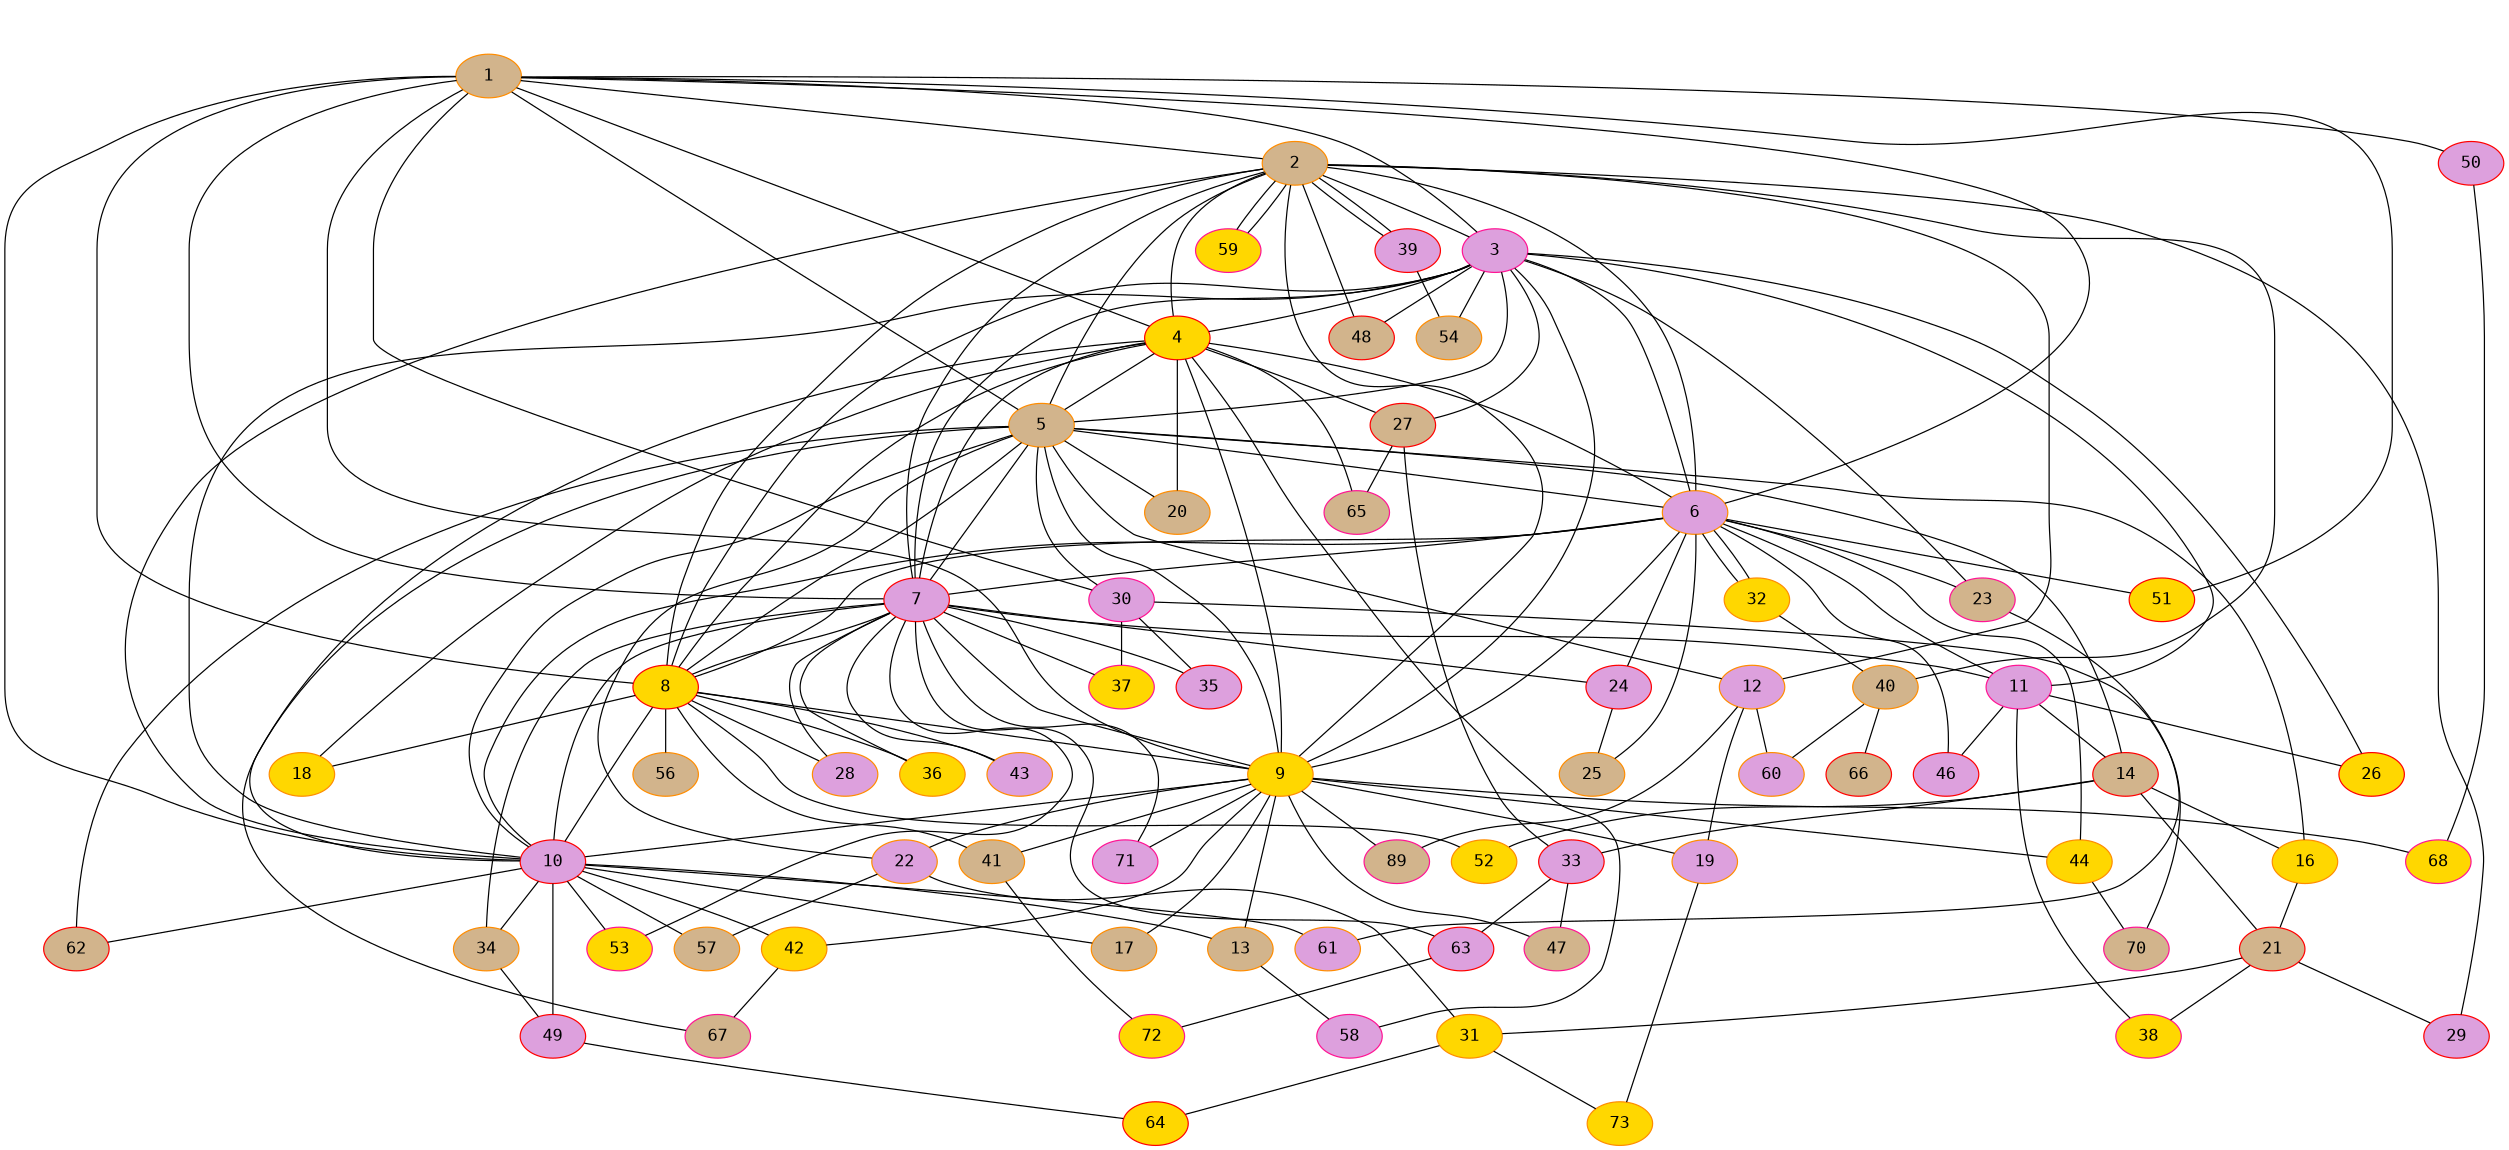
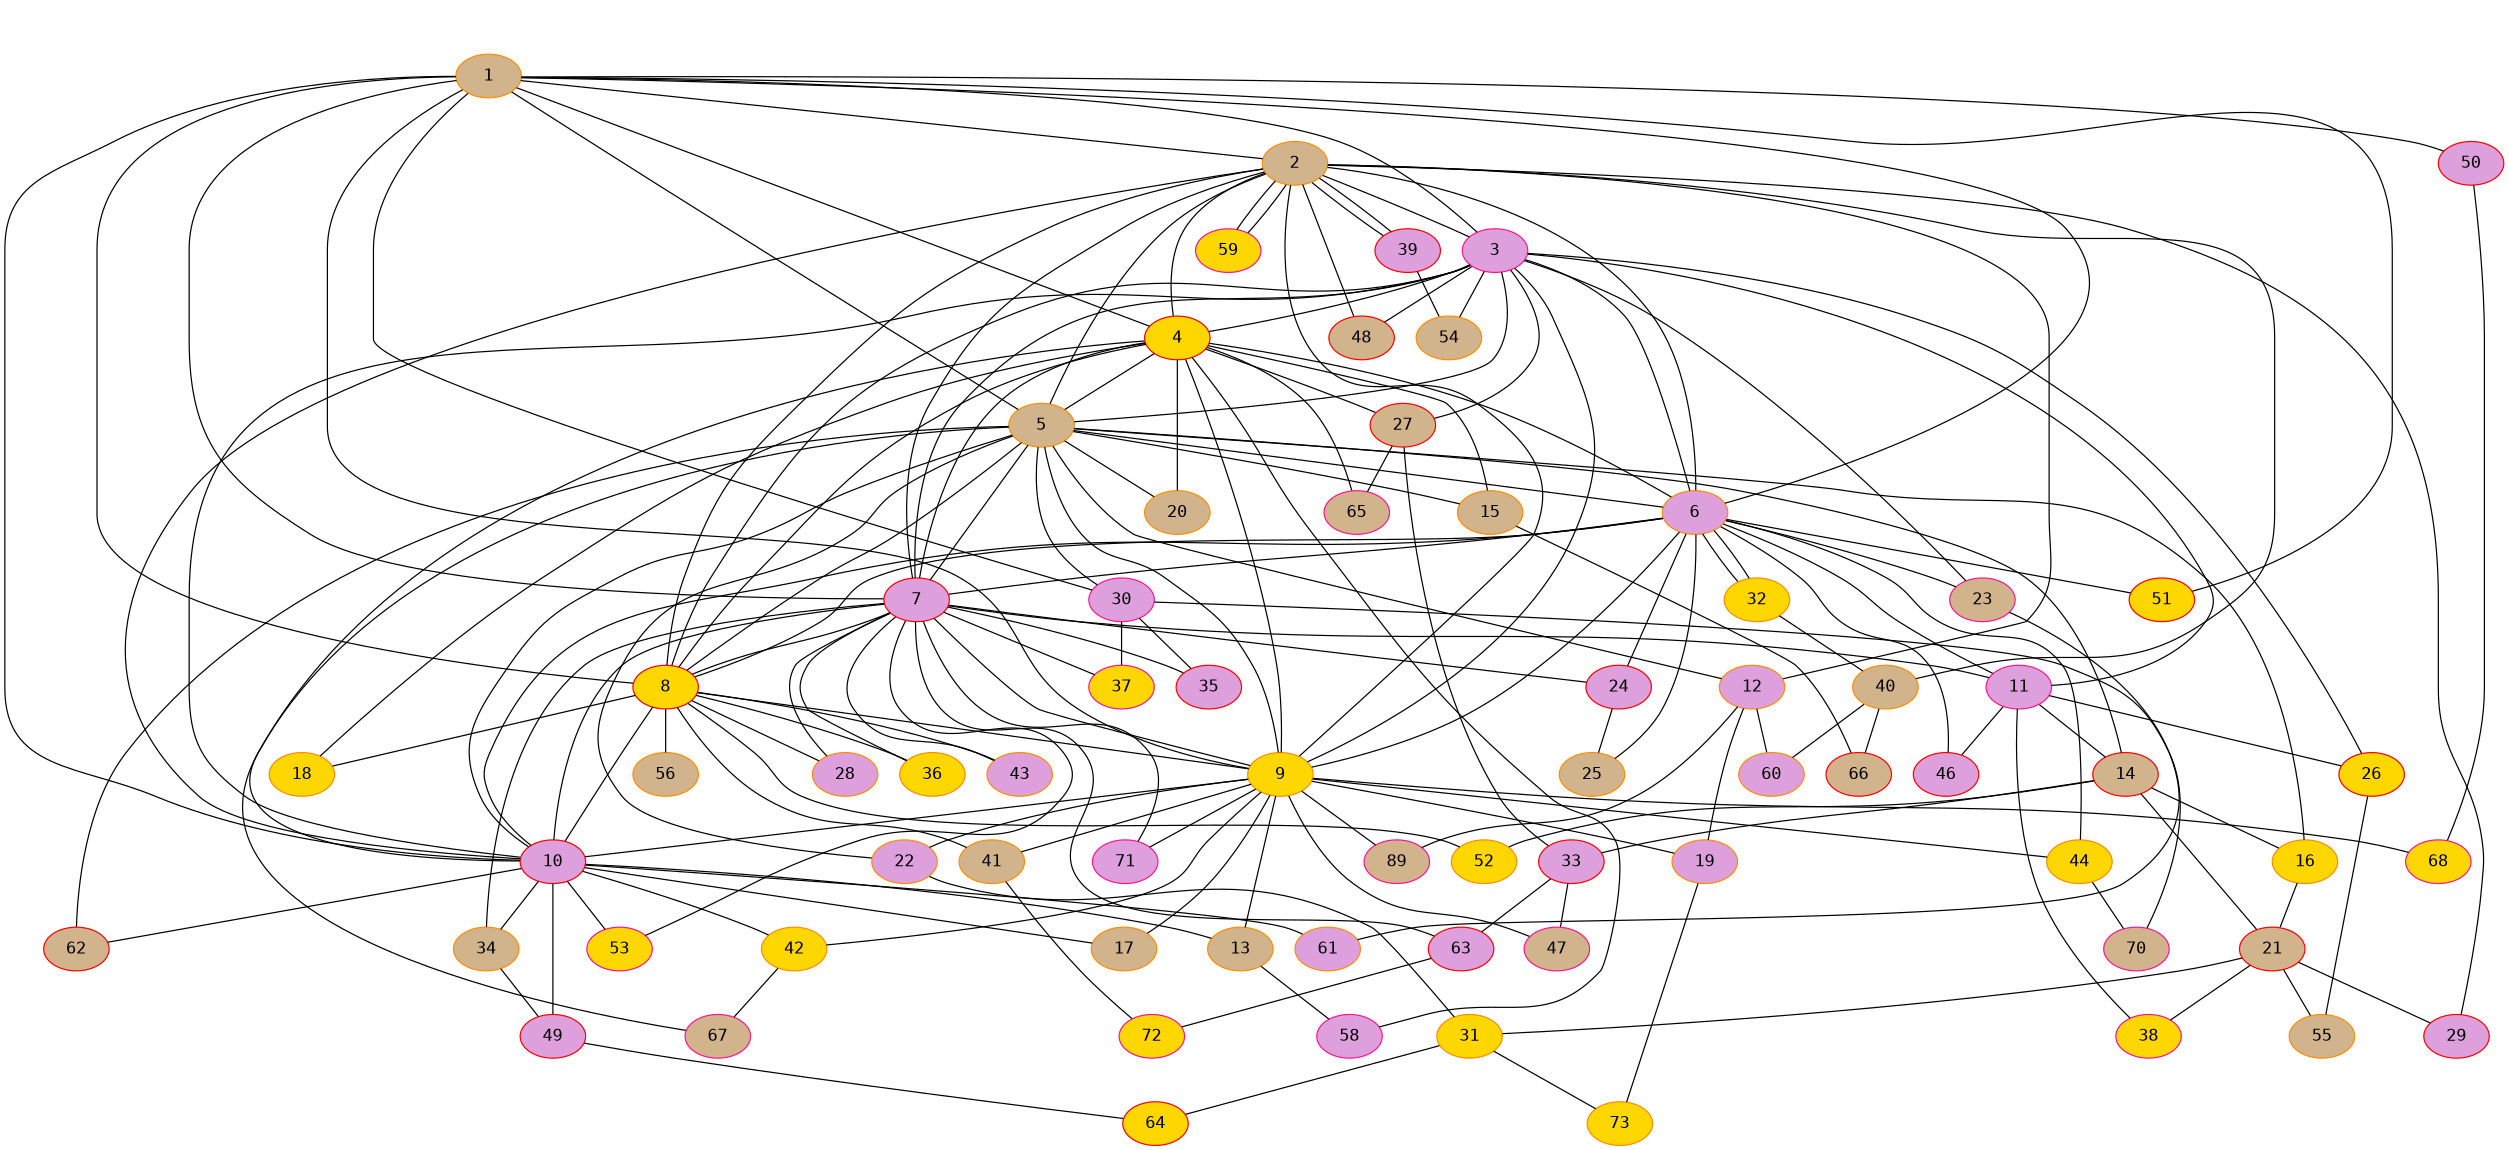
node "15": added
node "57": removed
node "55": added
